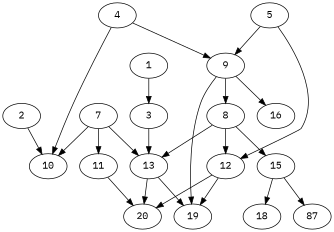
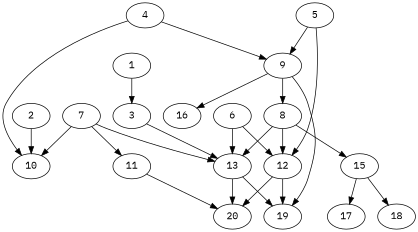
node "6": added
node "87": label "87" -> "17"
